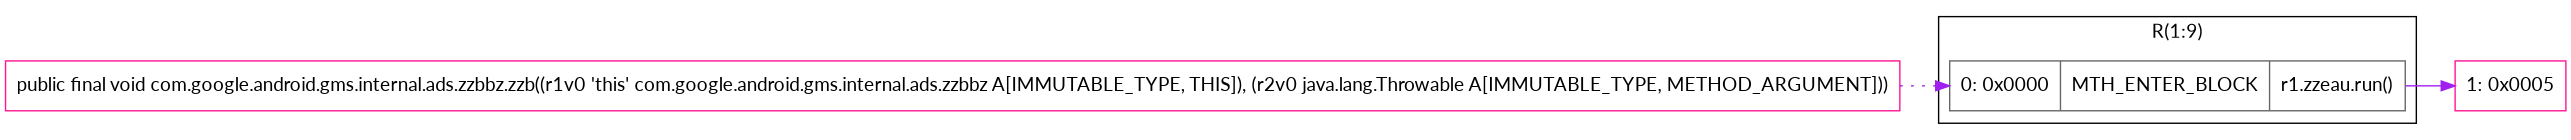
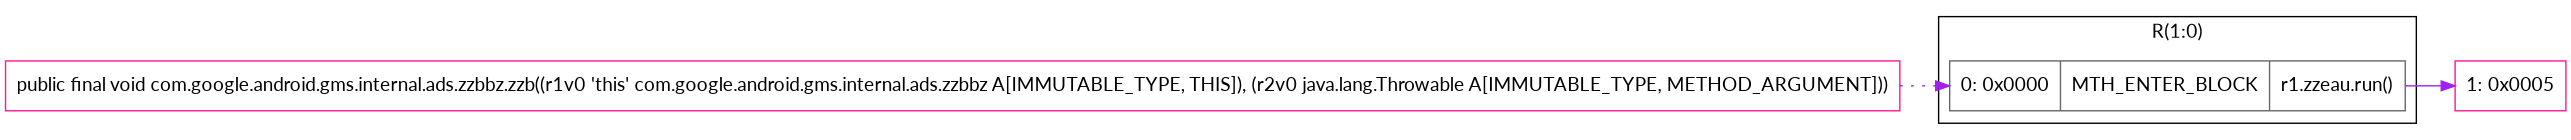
cluster "R(1:9)": label "R(1:9)" -> "R(1:0)"
